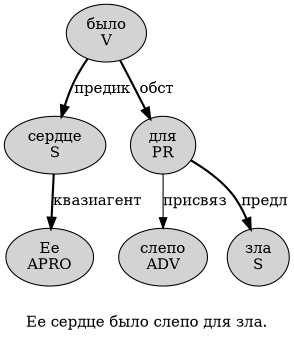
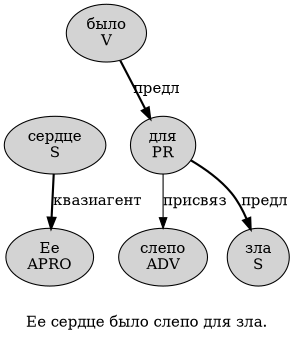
edge "было V" -> "сердце S": removed, label "предик"
edge "было V" -> "для PR": label "обст" -> "предл"
